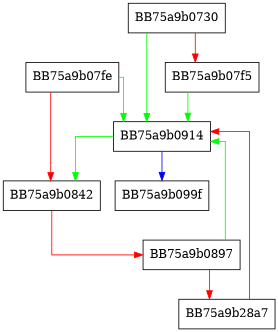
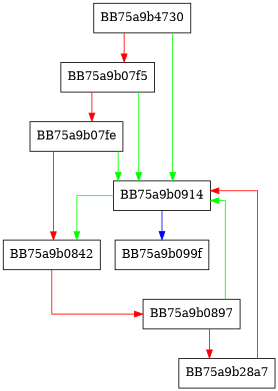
node "BB75a9b0730": label "BB75a9b0730" -> "BB75a9b4730"
edge "BB75a9b07f5" -> "BB75a9b07fe": added
